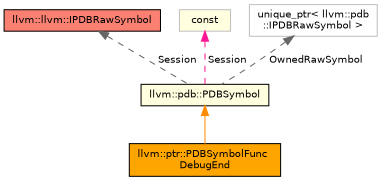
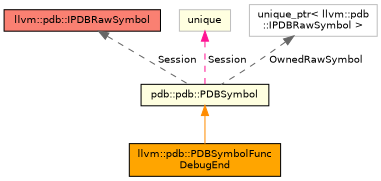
node "llvm::llvm::IPDBRawSymbol": label "llvm::llvm::IPDBRawSymbol" -> "llvm::pdb::IPDBRawSymbol"
node "const": label "const" -> "unique"
node "llvm::pdb::PDBSymbol": label "llvm::pdb::PDBSymbol" -> "pdb::pdb::PDBSymbol"
node "llvm::ptr::PDBSymbolFunc DebugEnd": label "llvm::ptr::PDBSymbolFunc DebugEnd" -> "llvm::pdb::PDBSymbolFunc DebugEnd"
